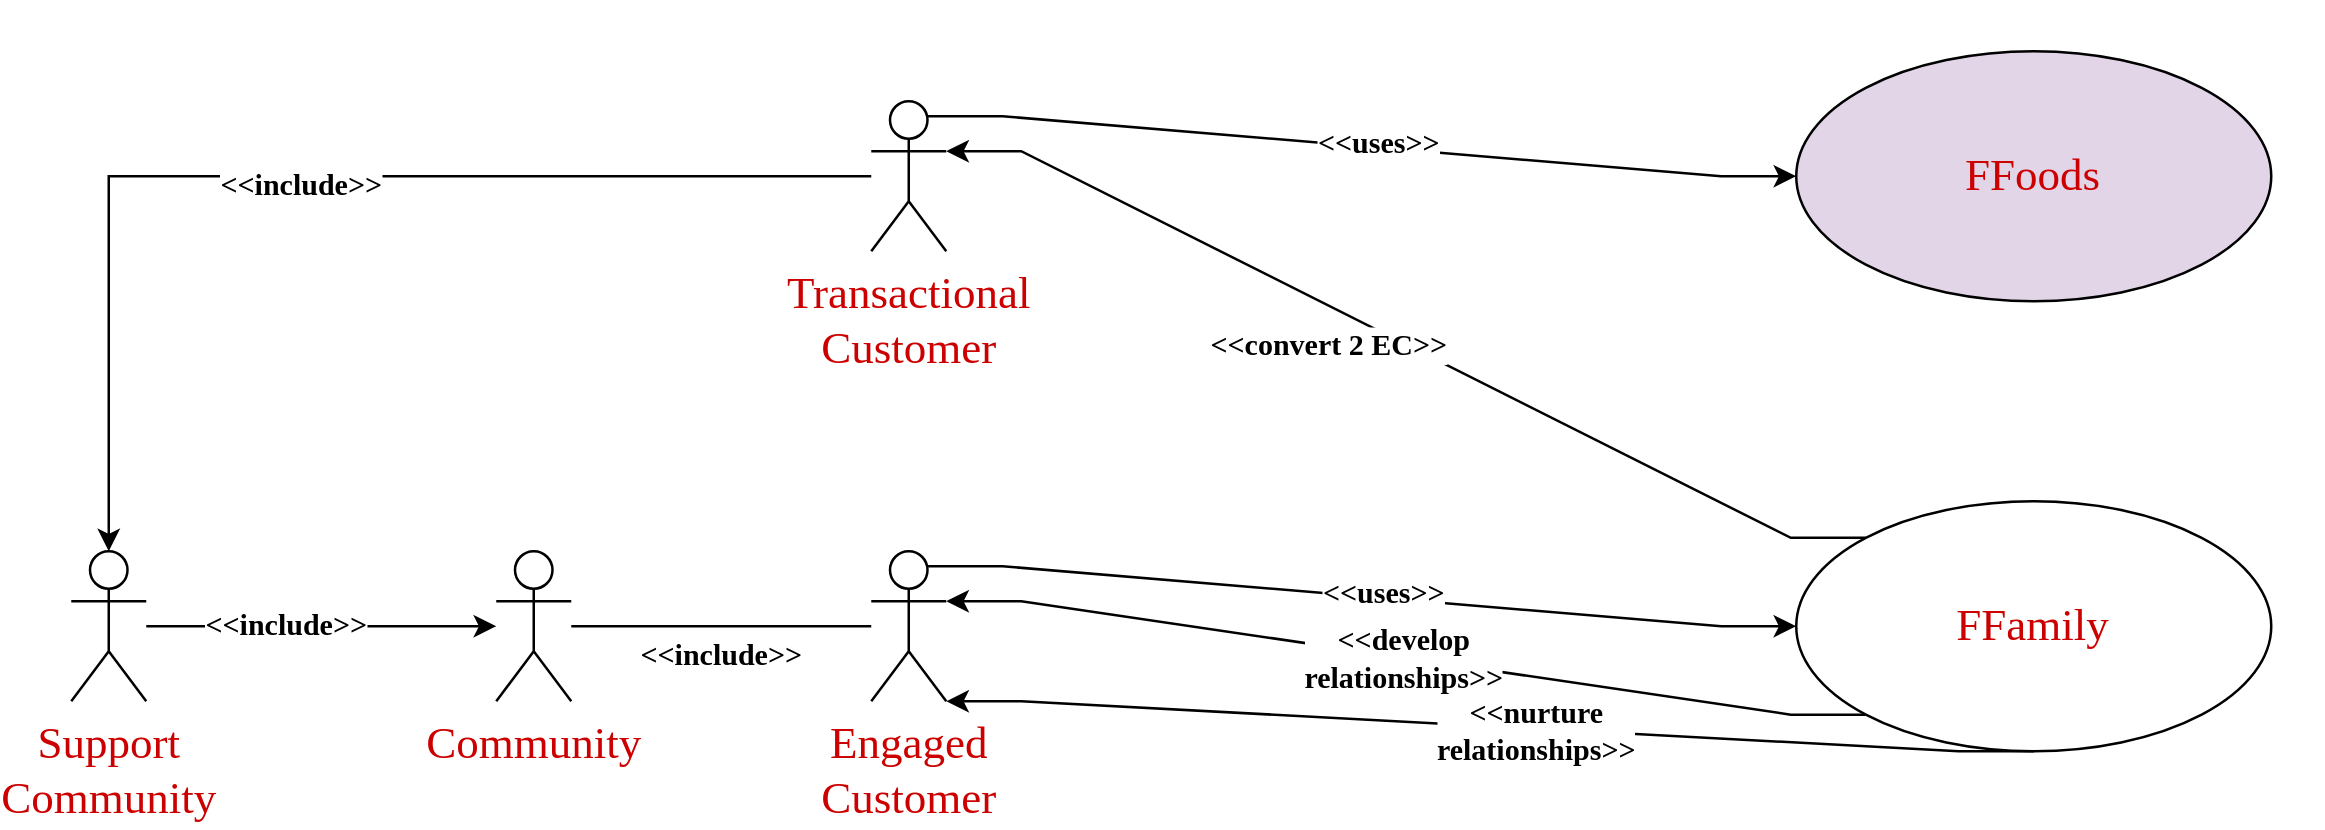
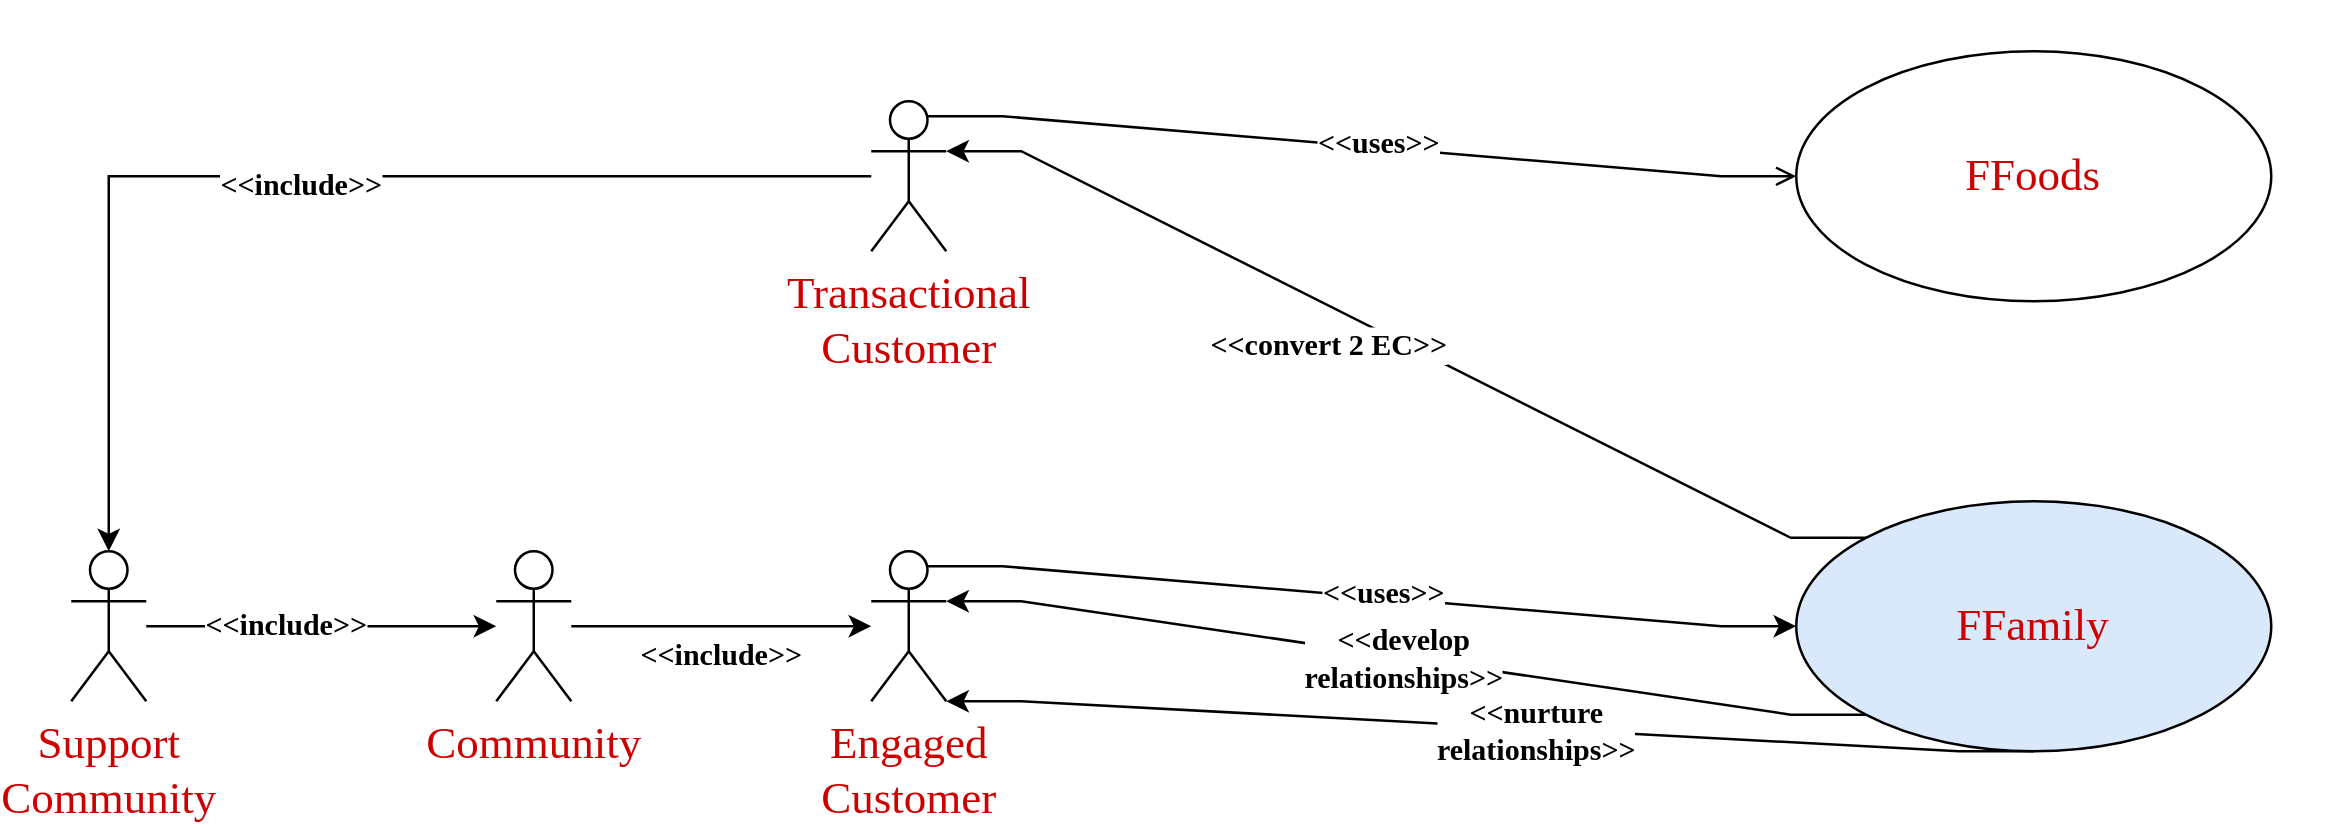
edge "Transactional Customer" -> "FFoods": arrowhead classic -> open
node "FFoods": fillcolor #e1d5e7 -> #ffffff
edge "Community" -- "Engaged Customer": arrowhead none -> classic
node "FFamily": fillcolor #ffffff -> #dae8fc
